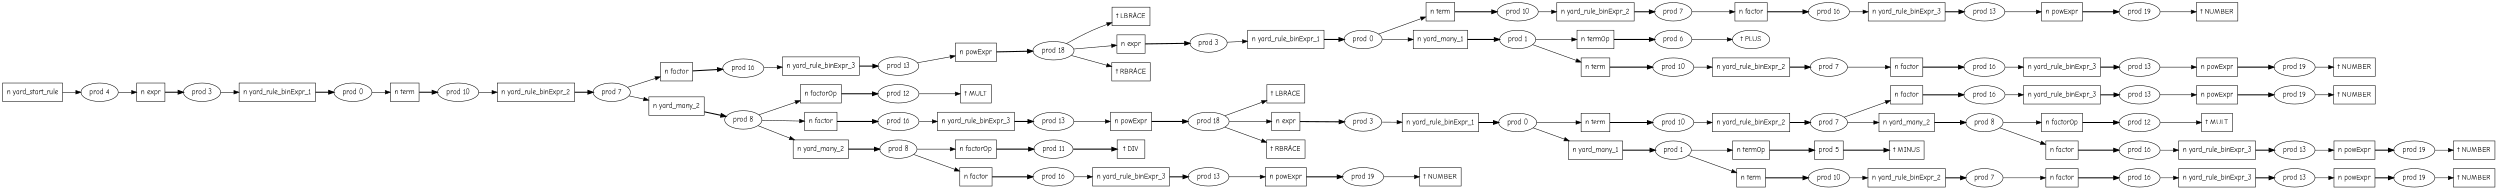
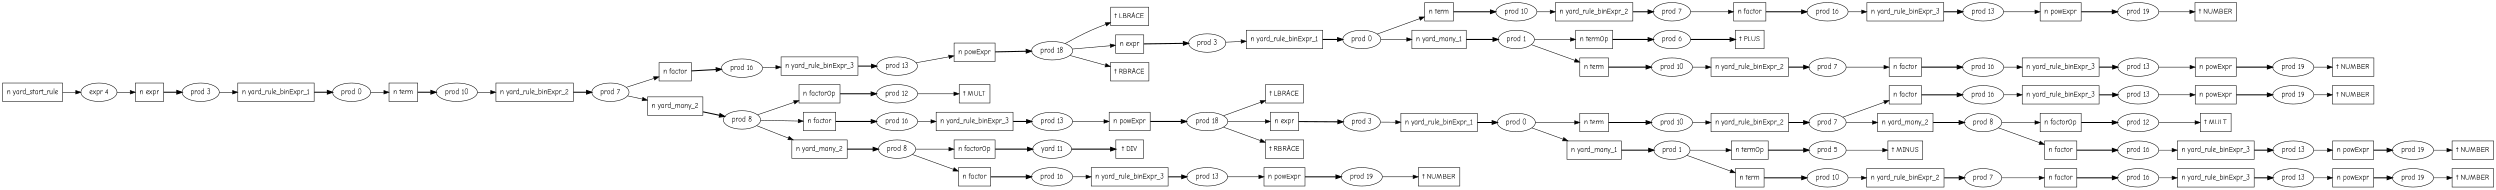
edge "prod 6" -> "t PLUS": style solid -> bold
node "t PLUS": shape ellipse -> box
node "prod 4": label "prod 4" -> "expr 4"
node "prod 11": label "prod 11" -> "yard 11"
node "prod 5": shape box -> ellipse
edge "prod 5" -> "t MINUS": style bold -> solid
